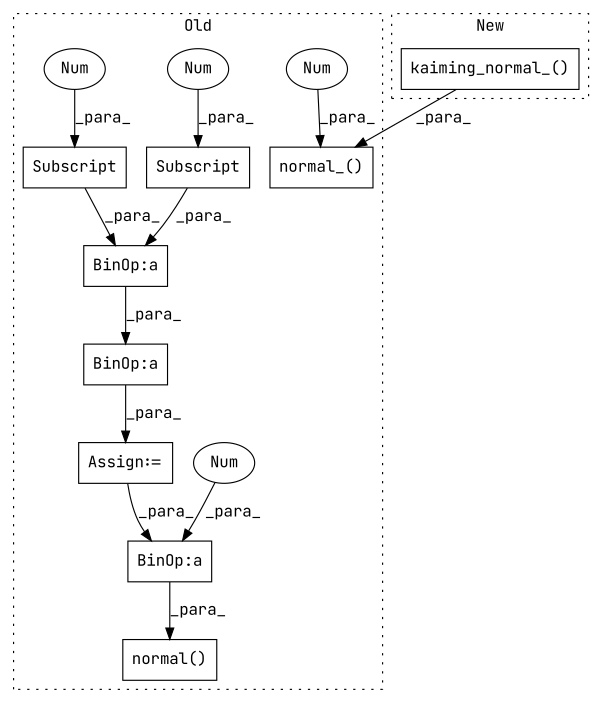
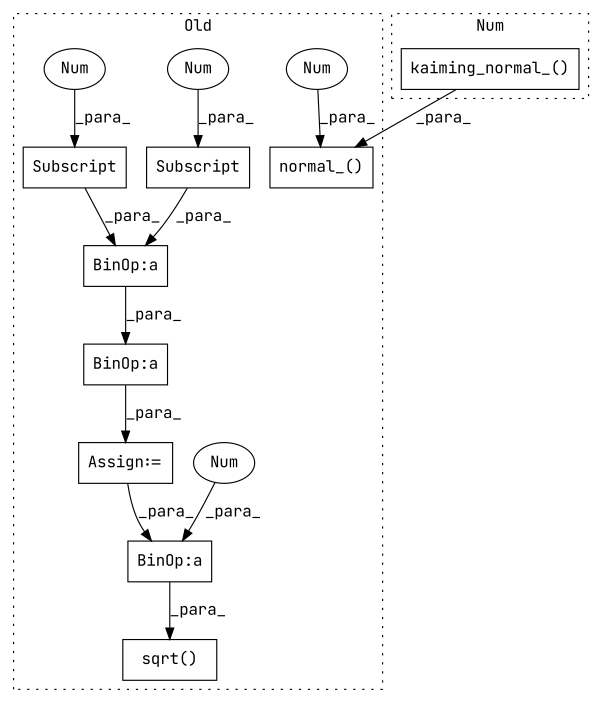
cluster "New": label "New" -> "Num"
node "normal()": label "normal()" -> "sqrt()"
